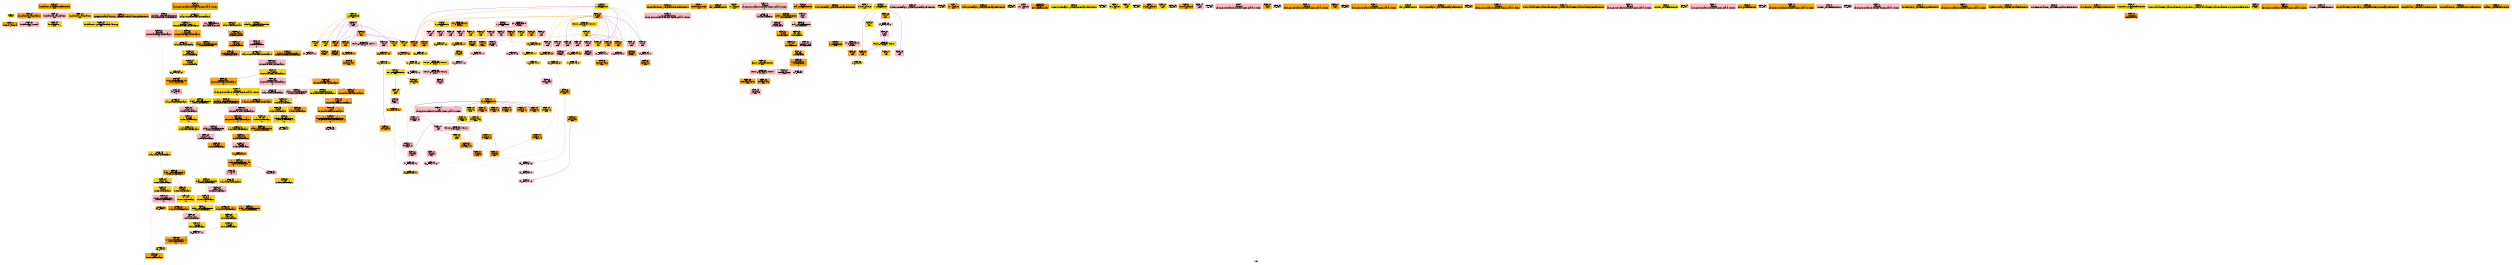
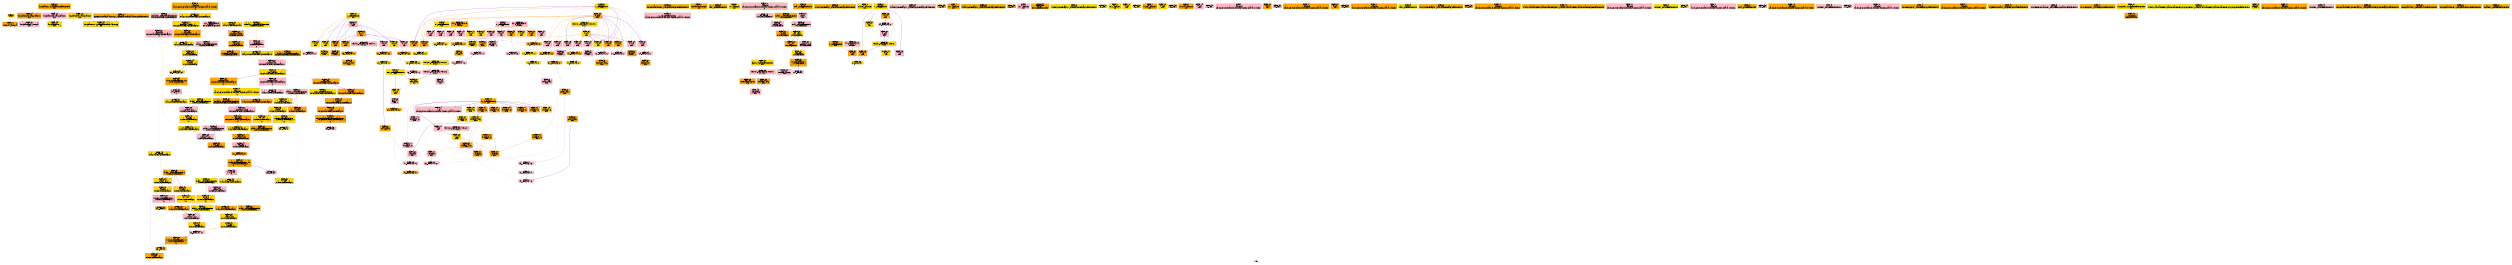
node "NodeID: 64": fillcolor orange -> lightpink
node "NodeID: 162": fillcolor gold -> lightpink
